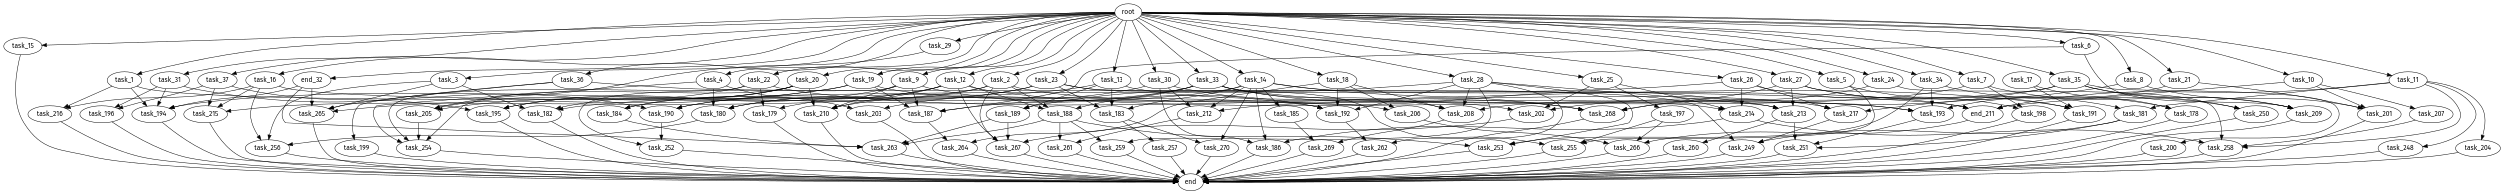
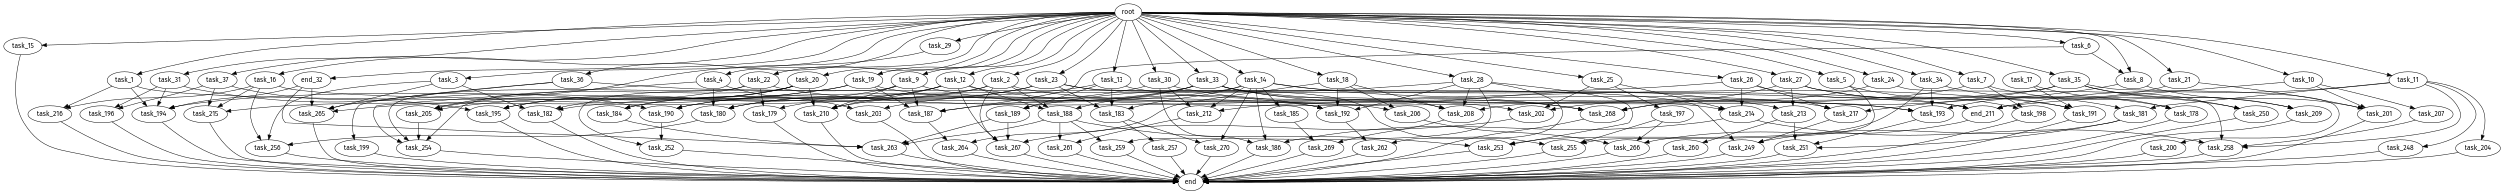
edge "task_28" -> "task_213": removed
edge "task_6" -> "task_209": now "task_6" -> "task_8"
